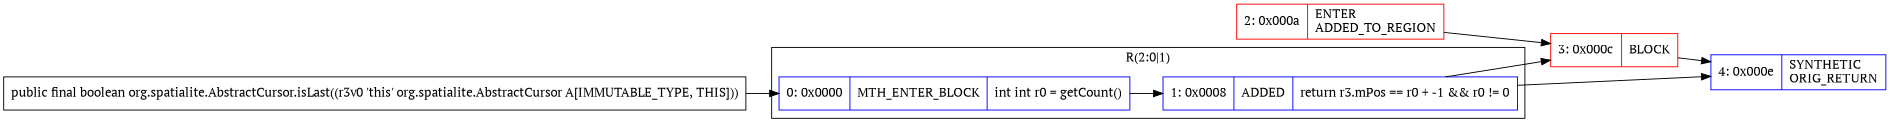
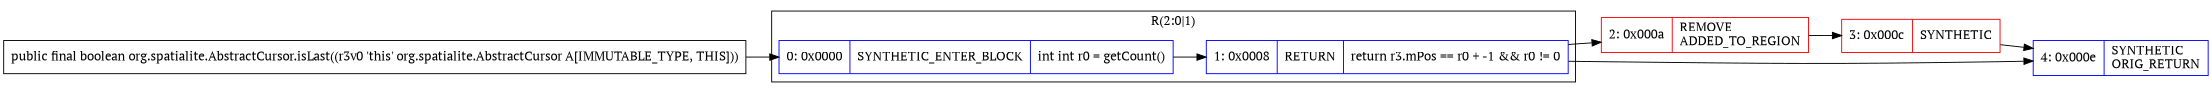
node "2: 0x000a": text "ENTER" -> "REMOVE"
node "3: 0x000c": text "BLOCK" -> "SYNTHETIC"
edge "1: 0x0008" -> "3: 0x000c": now "1: 0x0008" -> "2: 0x000a"
node "0: 0x0000": text "MTH_ENTER_BLOCK" -> "SYNTHETIC_ENTER_BLOCK"
node "1: 0x0008": text "ADDED" -> "RETURN"
